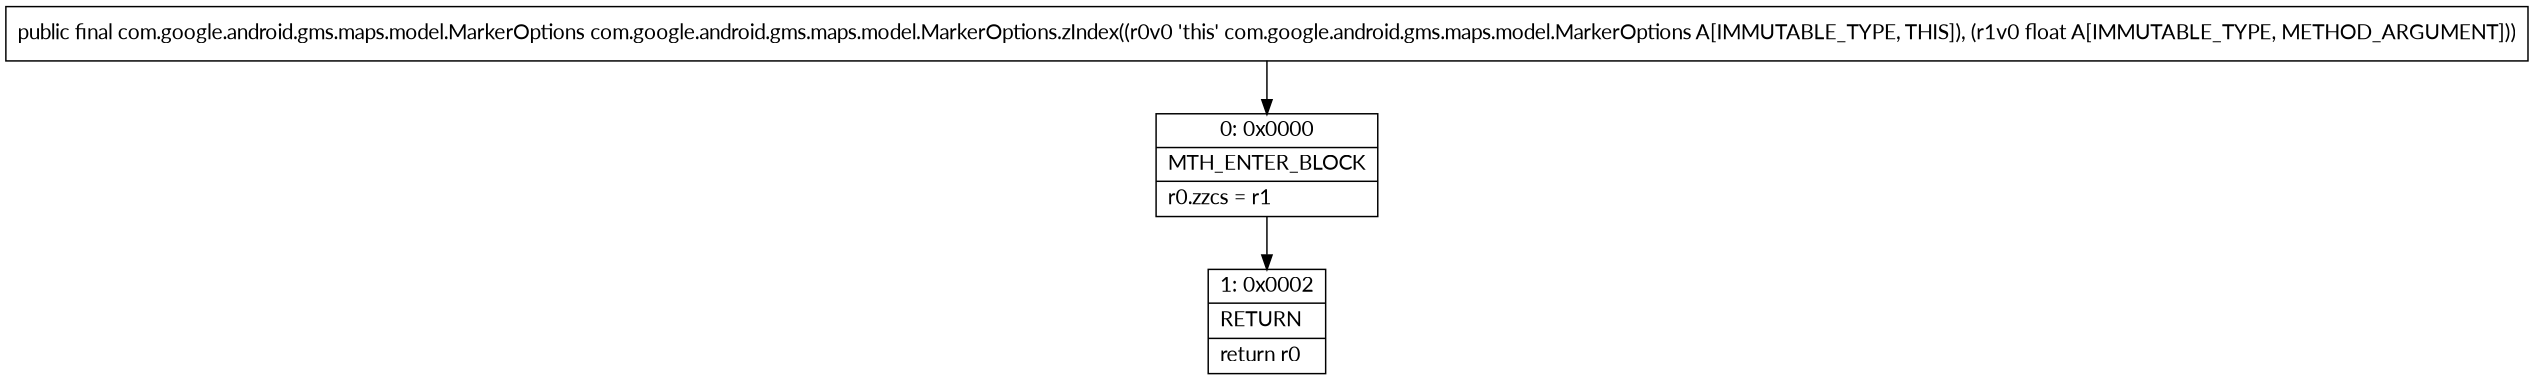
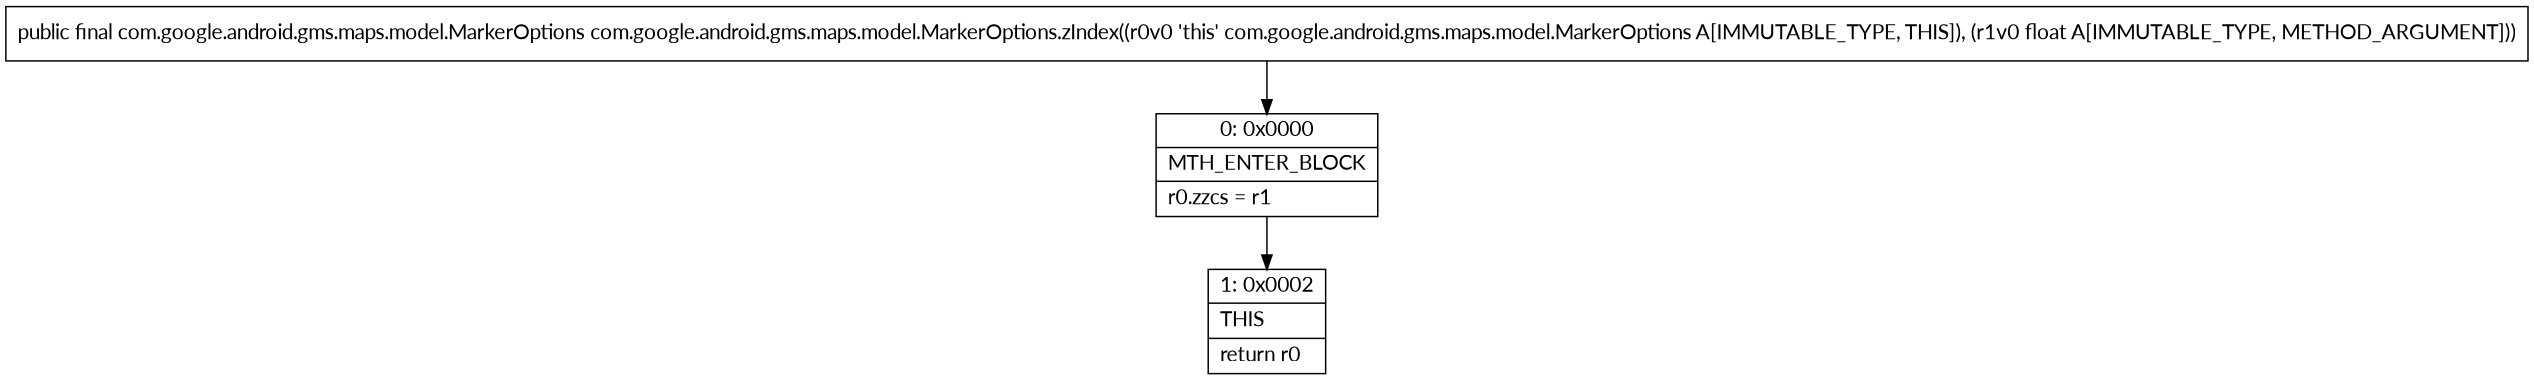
node "1: 0x0002": text "RETURN" -> "THIS"
